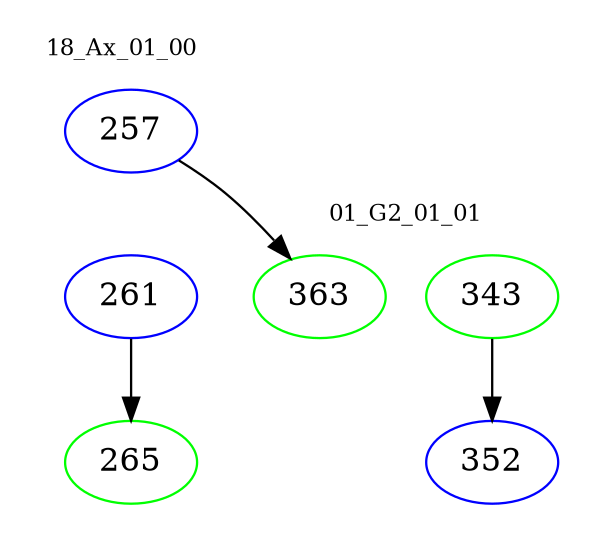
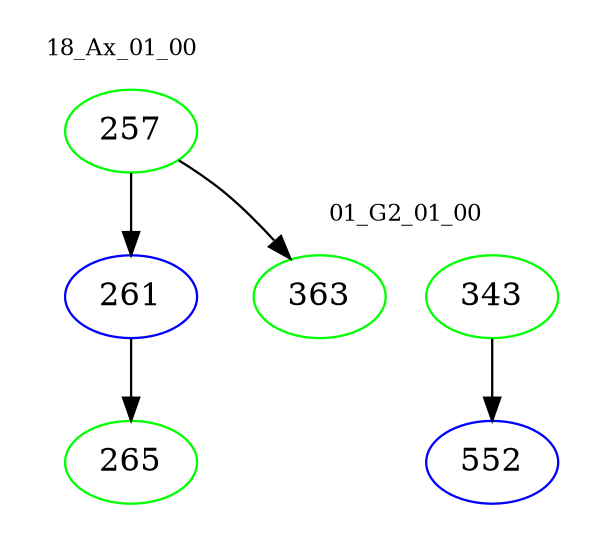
node "257": color blue -> green
edge "257" -> "261": added
cluster "01_G2_01_01": label "01_G2_01_01" -> "01_G2_01_00"
node "352": label "352" -> "552"
